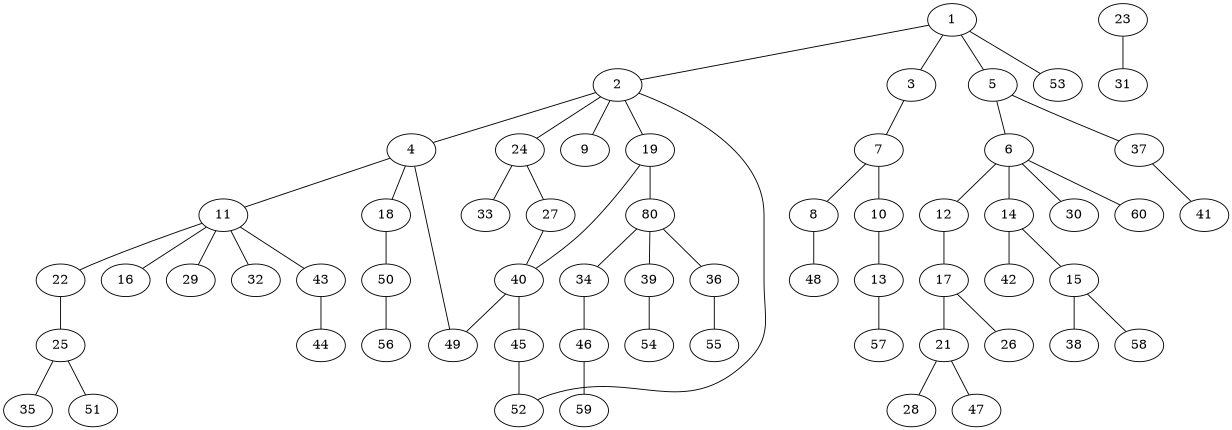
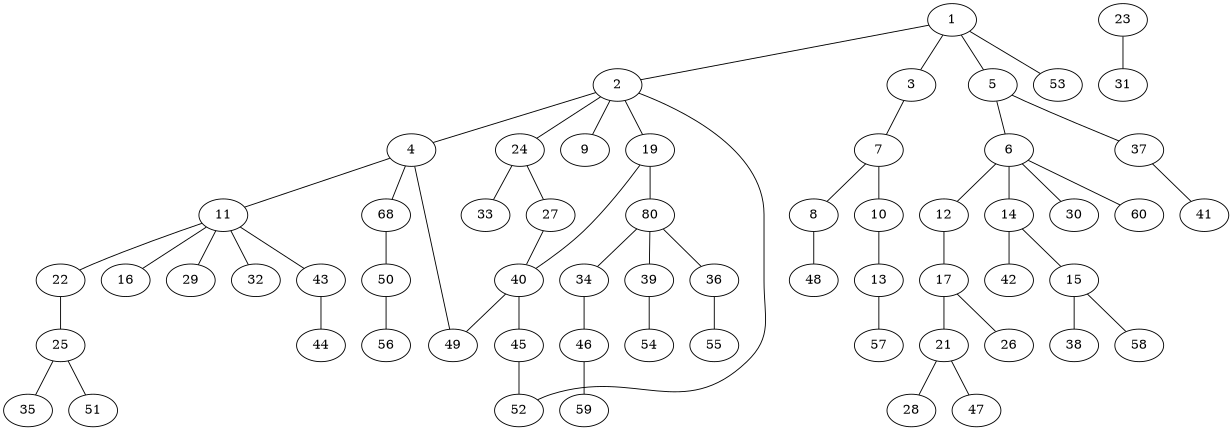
node "18": label "18" -> "68"
